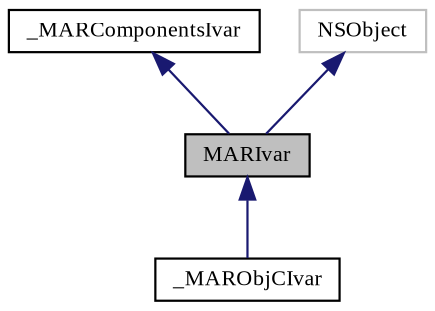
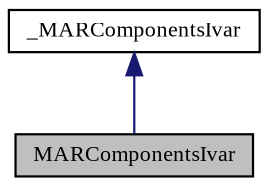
node "NSObject": removed
node "MARIvar": label "MARIvar" -> "MARComponentsIvar"
node "_MARObjCIvar": removed
